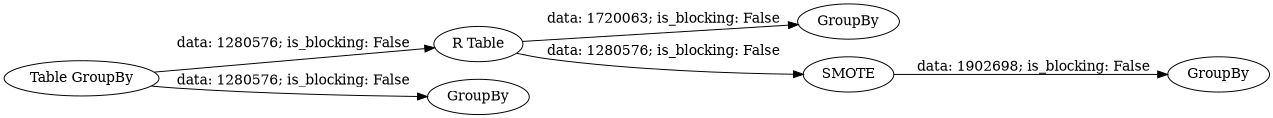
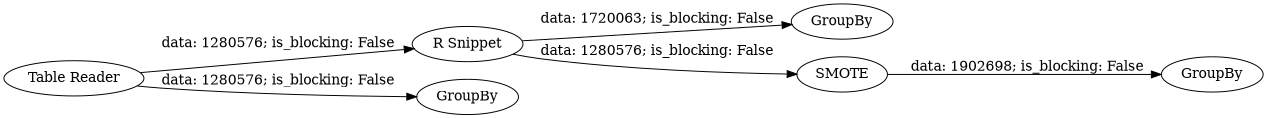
node "R Table": label "R Table" -> "R Snippet"
node "Table GroupBy": label "Table GroupBy" -> "Table Reader"
